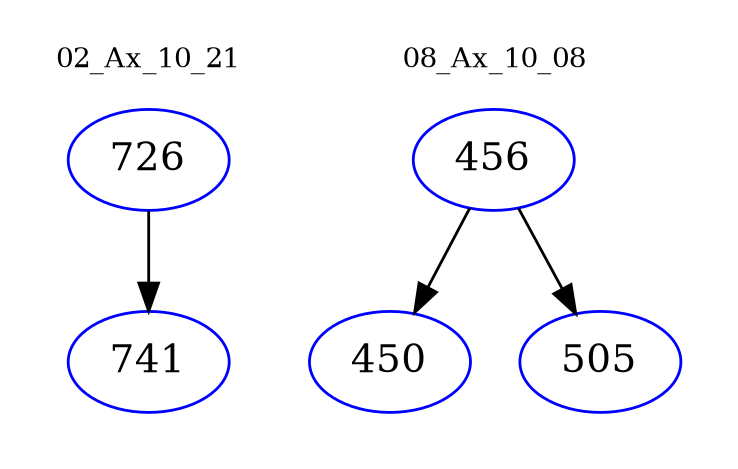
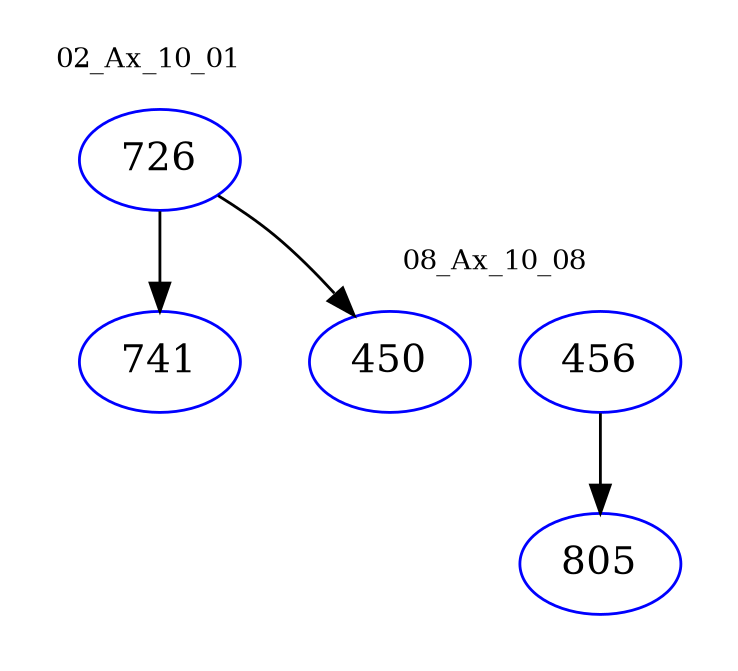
cluster "02_Ax_10_21": label "02_Ax_10_21" -> "02_Ax_10_01"
edge "456" -> "450": now "726" -> "450"
node "505": label "505" -> "805"
